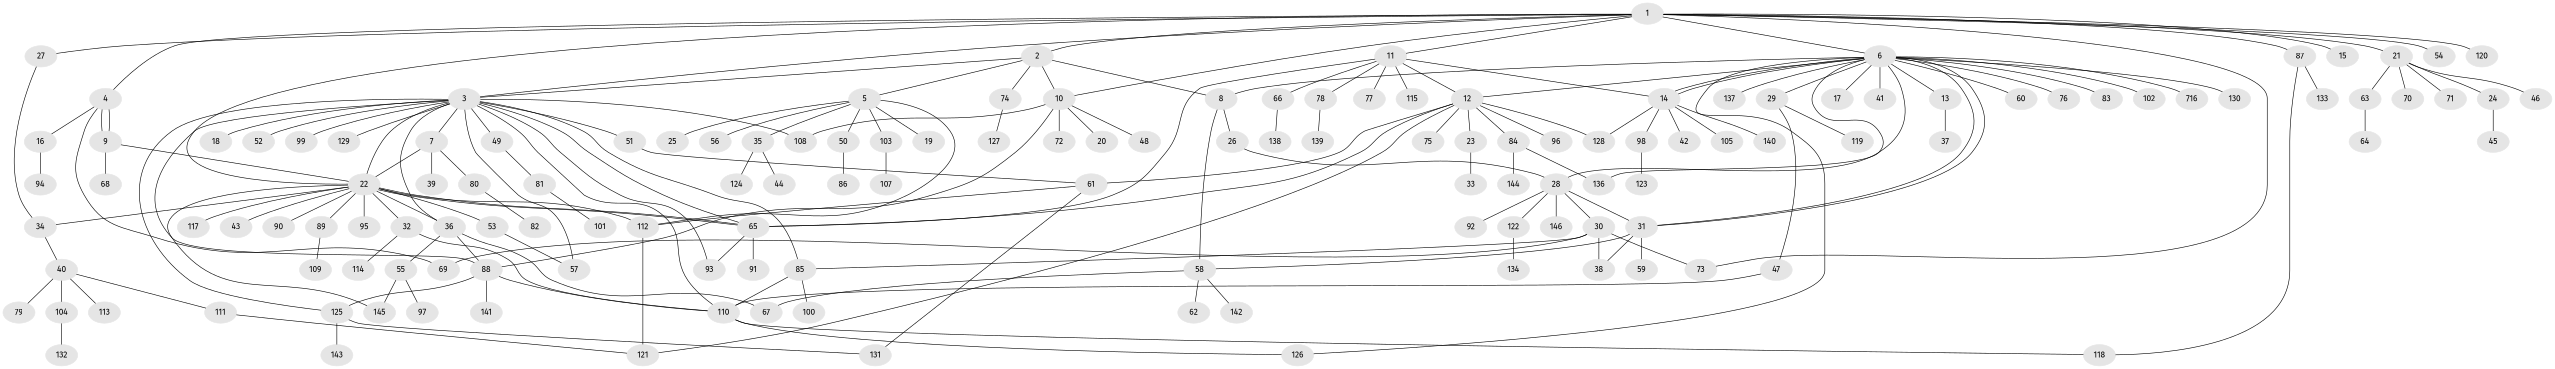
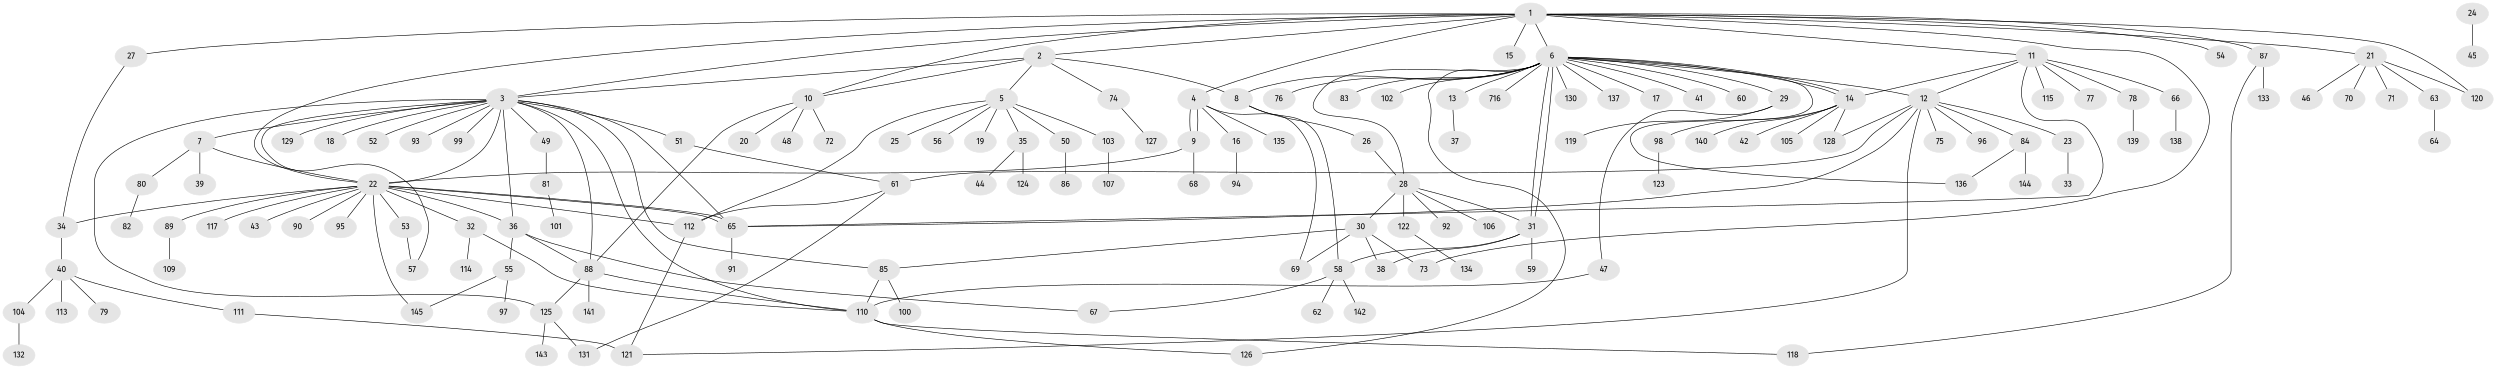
edge "21" -- "24": now "21" -- "120"
node "108": removed
node "135": added
node "146": label "146" -> "106"
edge "65" -- "93": removed
